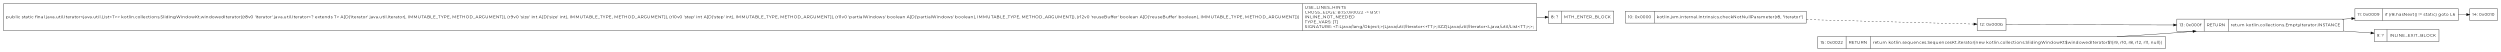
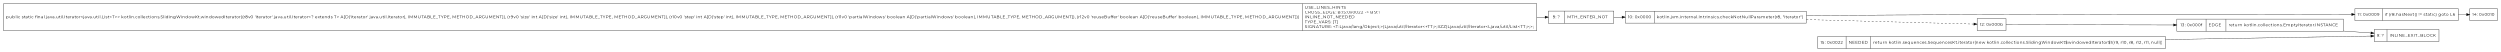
node "8: ?": text "MTH_ENTER_BLOCK" -> "MTH_ENTER_NOT"
edge "8: ?" -> "10: 0x0000": added
edge "13: 0x000f" -> "11: 0x0009": now "10: 0x0000" -> "11: 0x0009"
node "13: 0x000f": text "RETURN" -> "EDGE"
edge "15: 0x0022" -> "13: 0x000f": now "15: 0x0022" -> "9: ?"
node "15: 0x0022": text "RETURN" -> "NEEDED"
